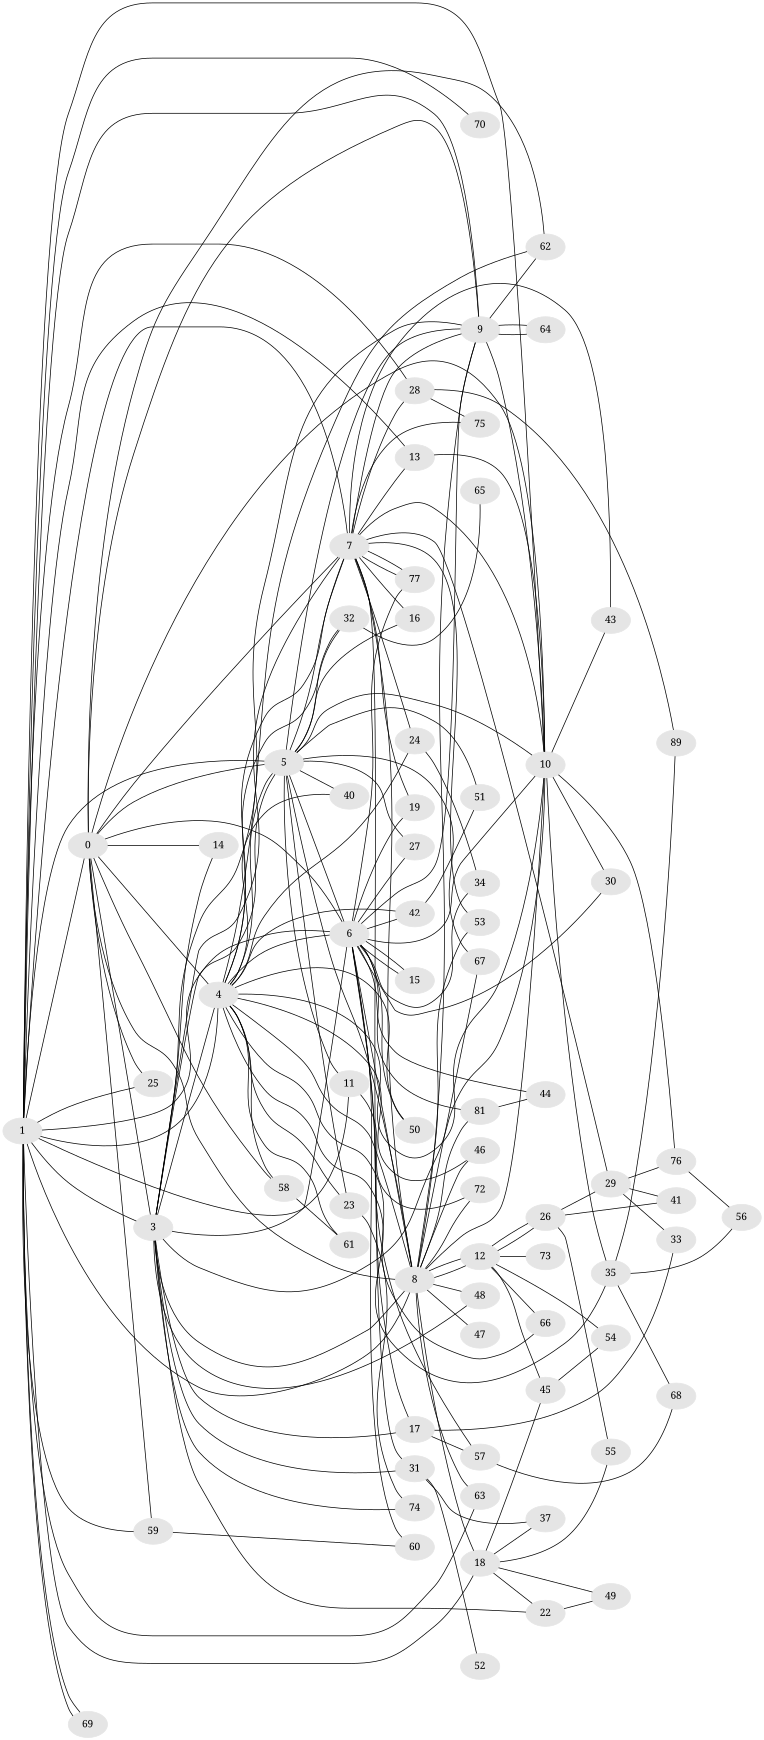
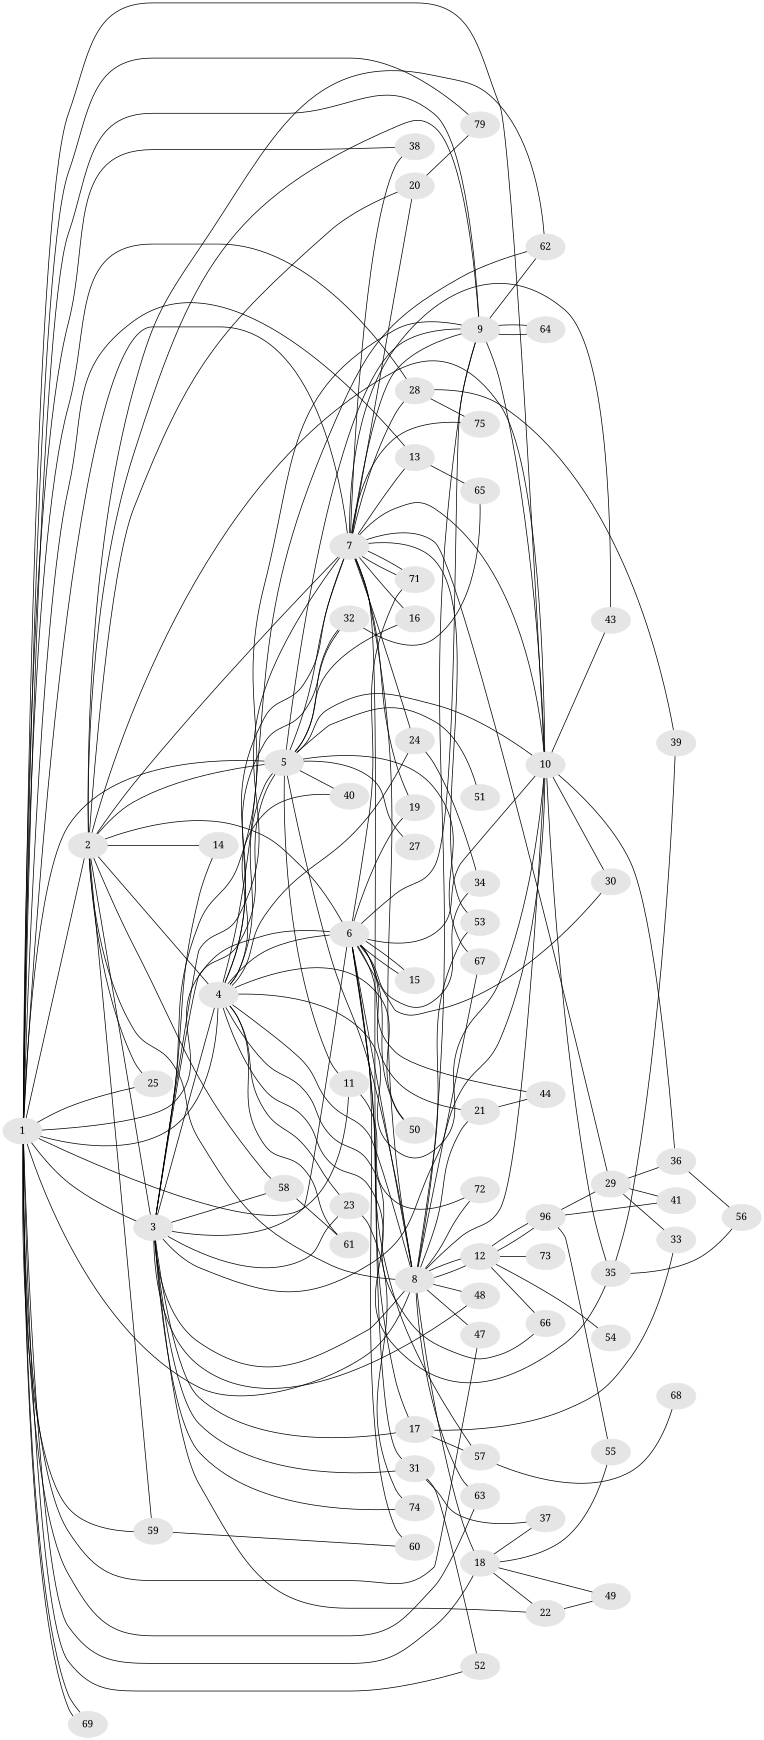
node "70": label "70" -> "79"
node "38": added
node "20": added
edge "13" -- "10": now "13" -- "65"
node "77": label "77" -> "71"
node "89": label "89" -> "39"
node "0": label "0" -> "2"
edge "5" -- "6": removed
edge "27" -- "6": removed
node "42": removed
edge "5" -- "23": now "3" -- "23"
edge "4" -- "58": now "3" -- "58"
node "81": label "81" -> "21"
node "46": removed
node "76": label "76" -> "36"
node "26": label "26" -> "96"
edge "35" -- "68": removed
node "45": removed
edge "1" -- "47": added
edge "1" -- "52": added
